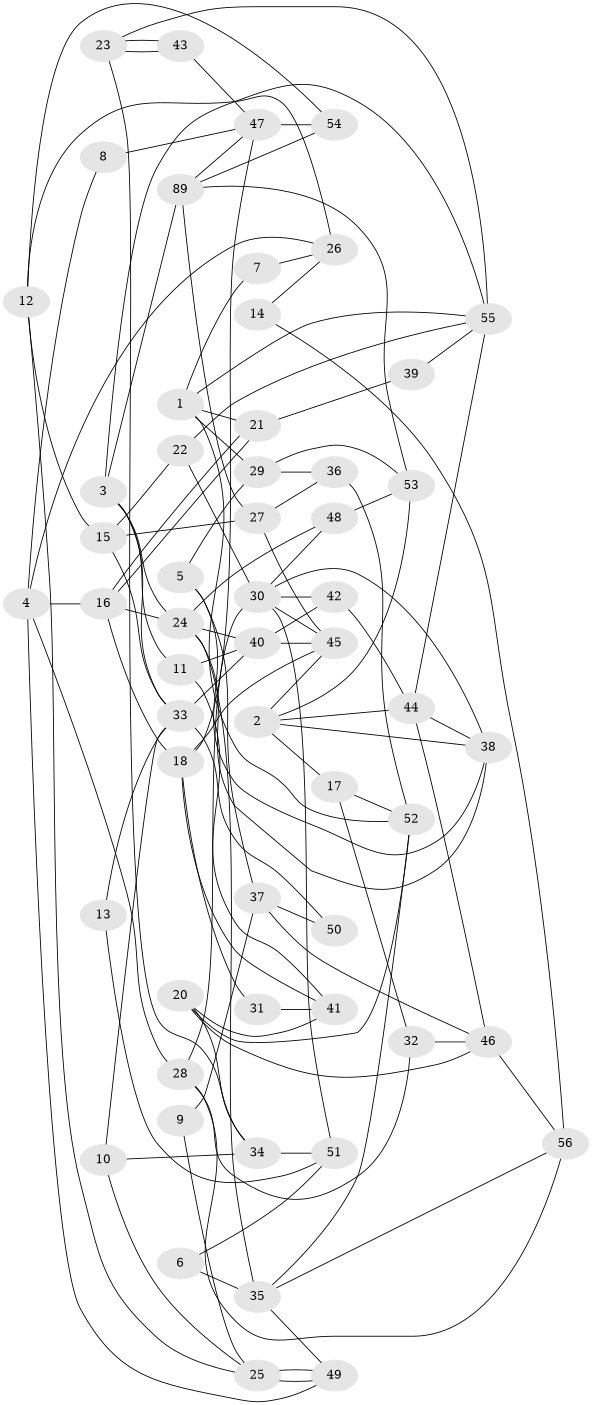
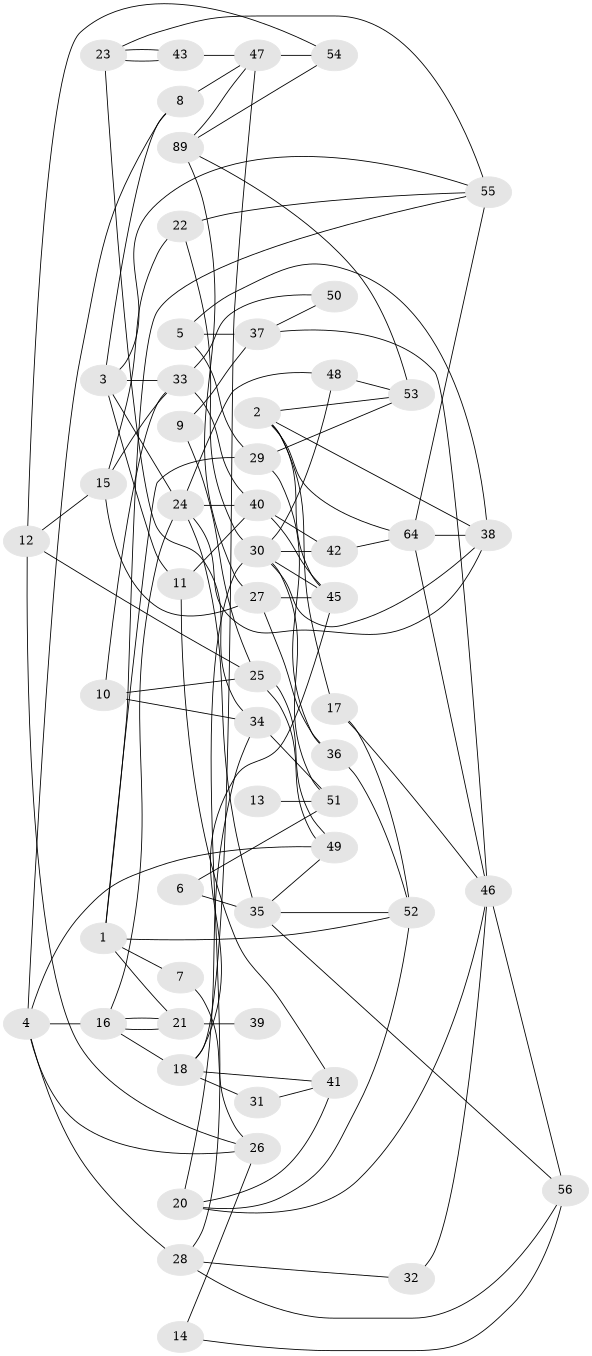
edge "89" -- "3": now "8" -- "3"
edge "55" -- "39": removed
node "44": label "44" -> "64"
edge "33" -- "13": removed
edge "17" -- "32": now "17" -- "46"
